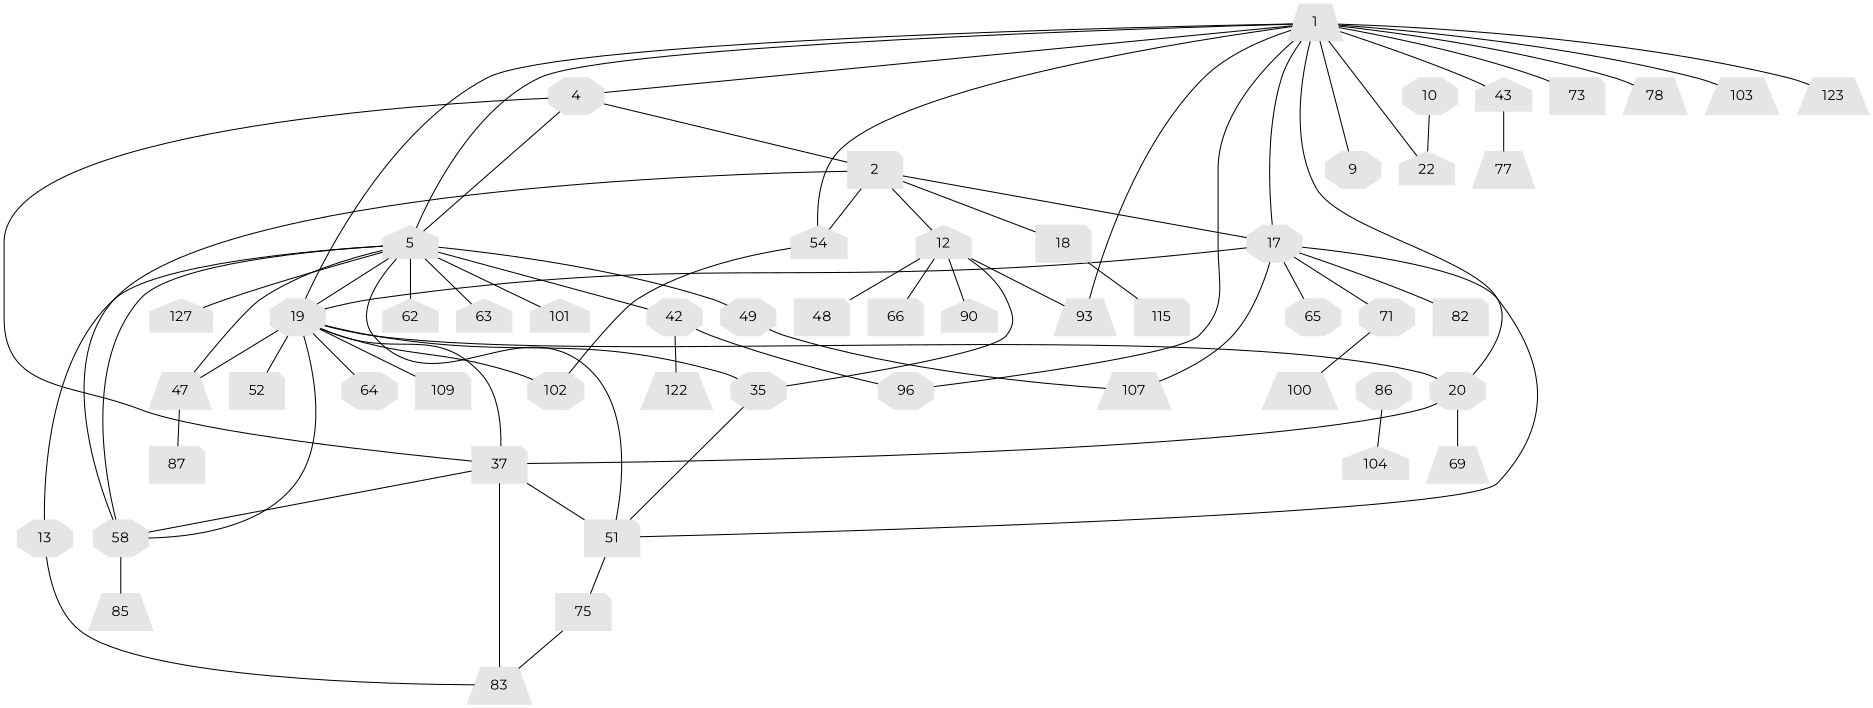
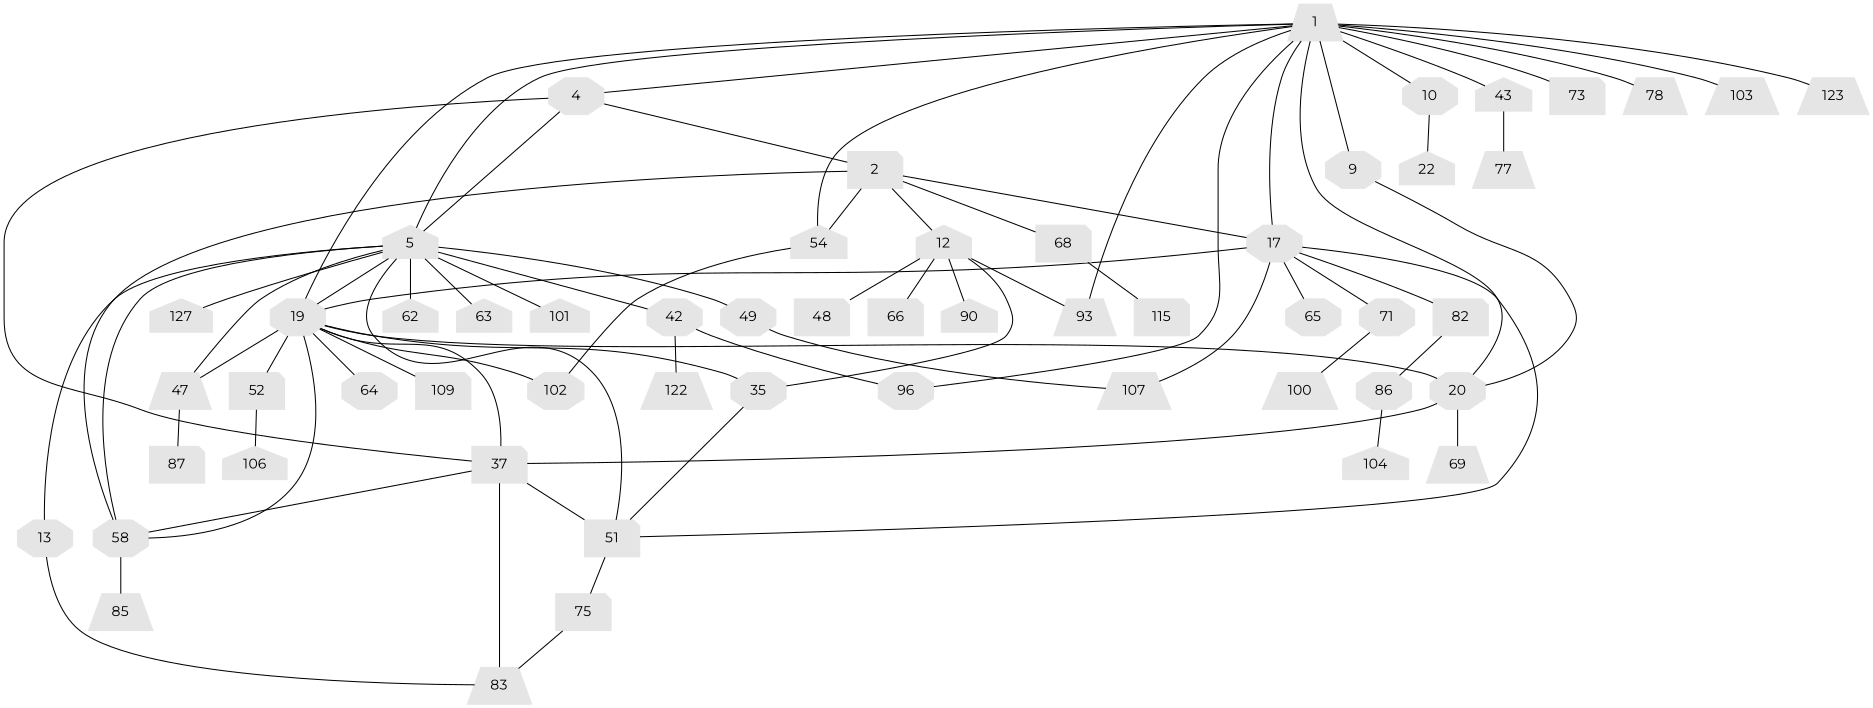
edge "1" -- "22": now "1" -- "10"
node "18": label "18" -> "68"
edge "9" -- "20": added
edge "82" -- "86": added
node "106": added
